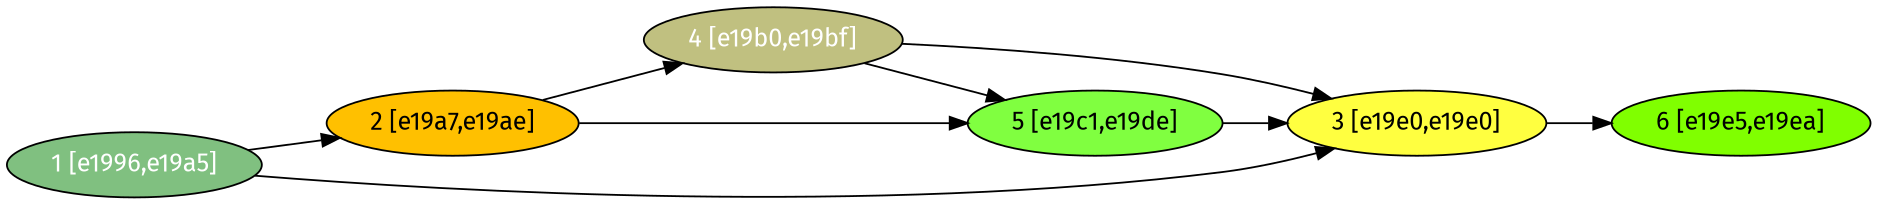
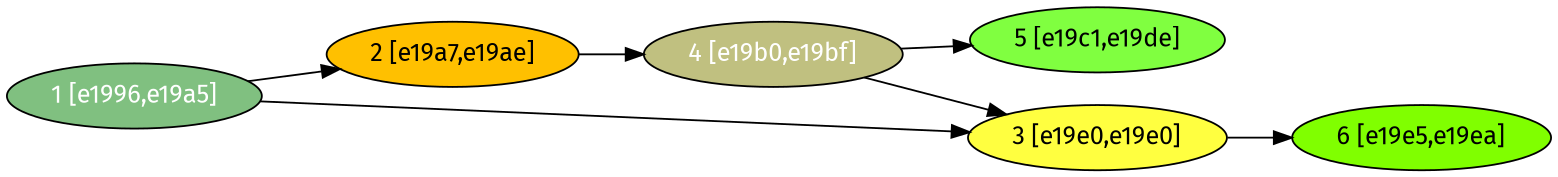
edge "2 [e19a7,e19ae]" -> "5 [e19c1,e19de]": removed
edge "5 [e19c1,e19de]" -> "3 [e19e0,e19e0]": removed
